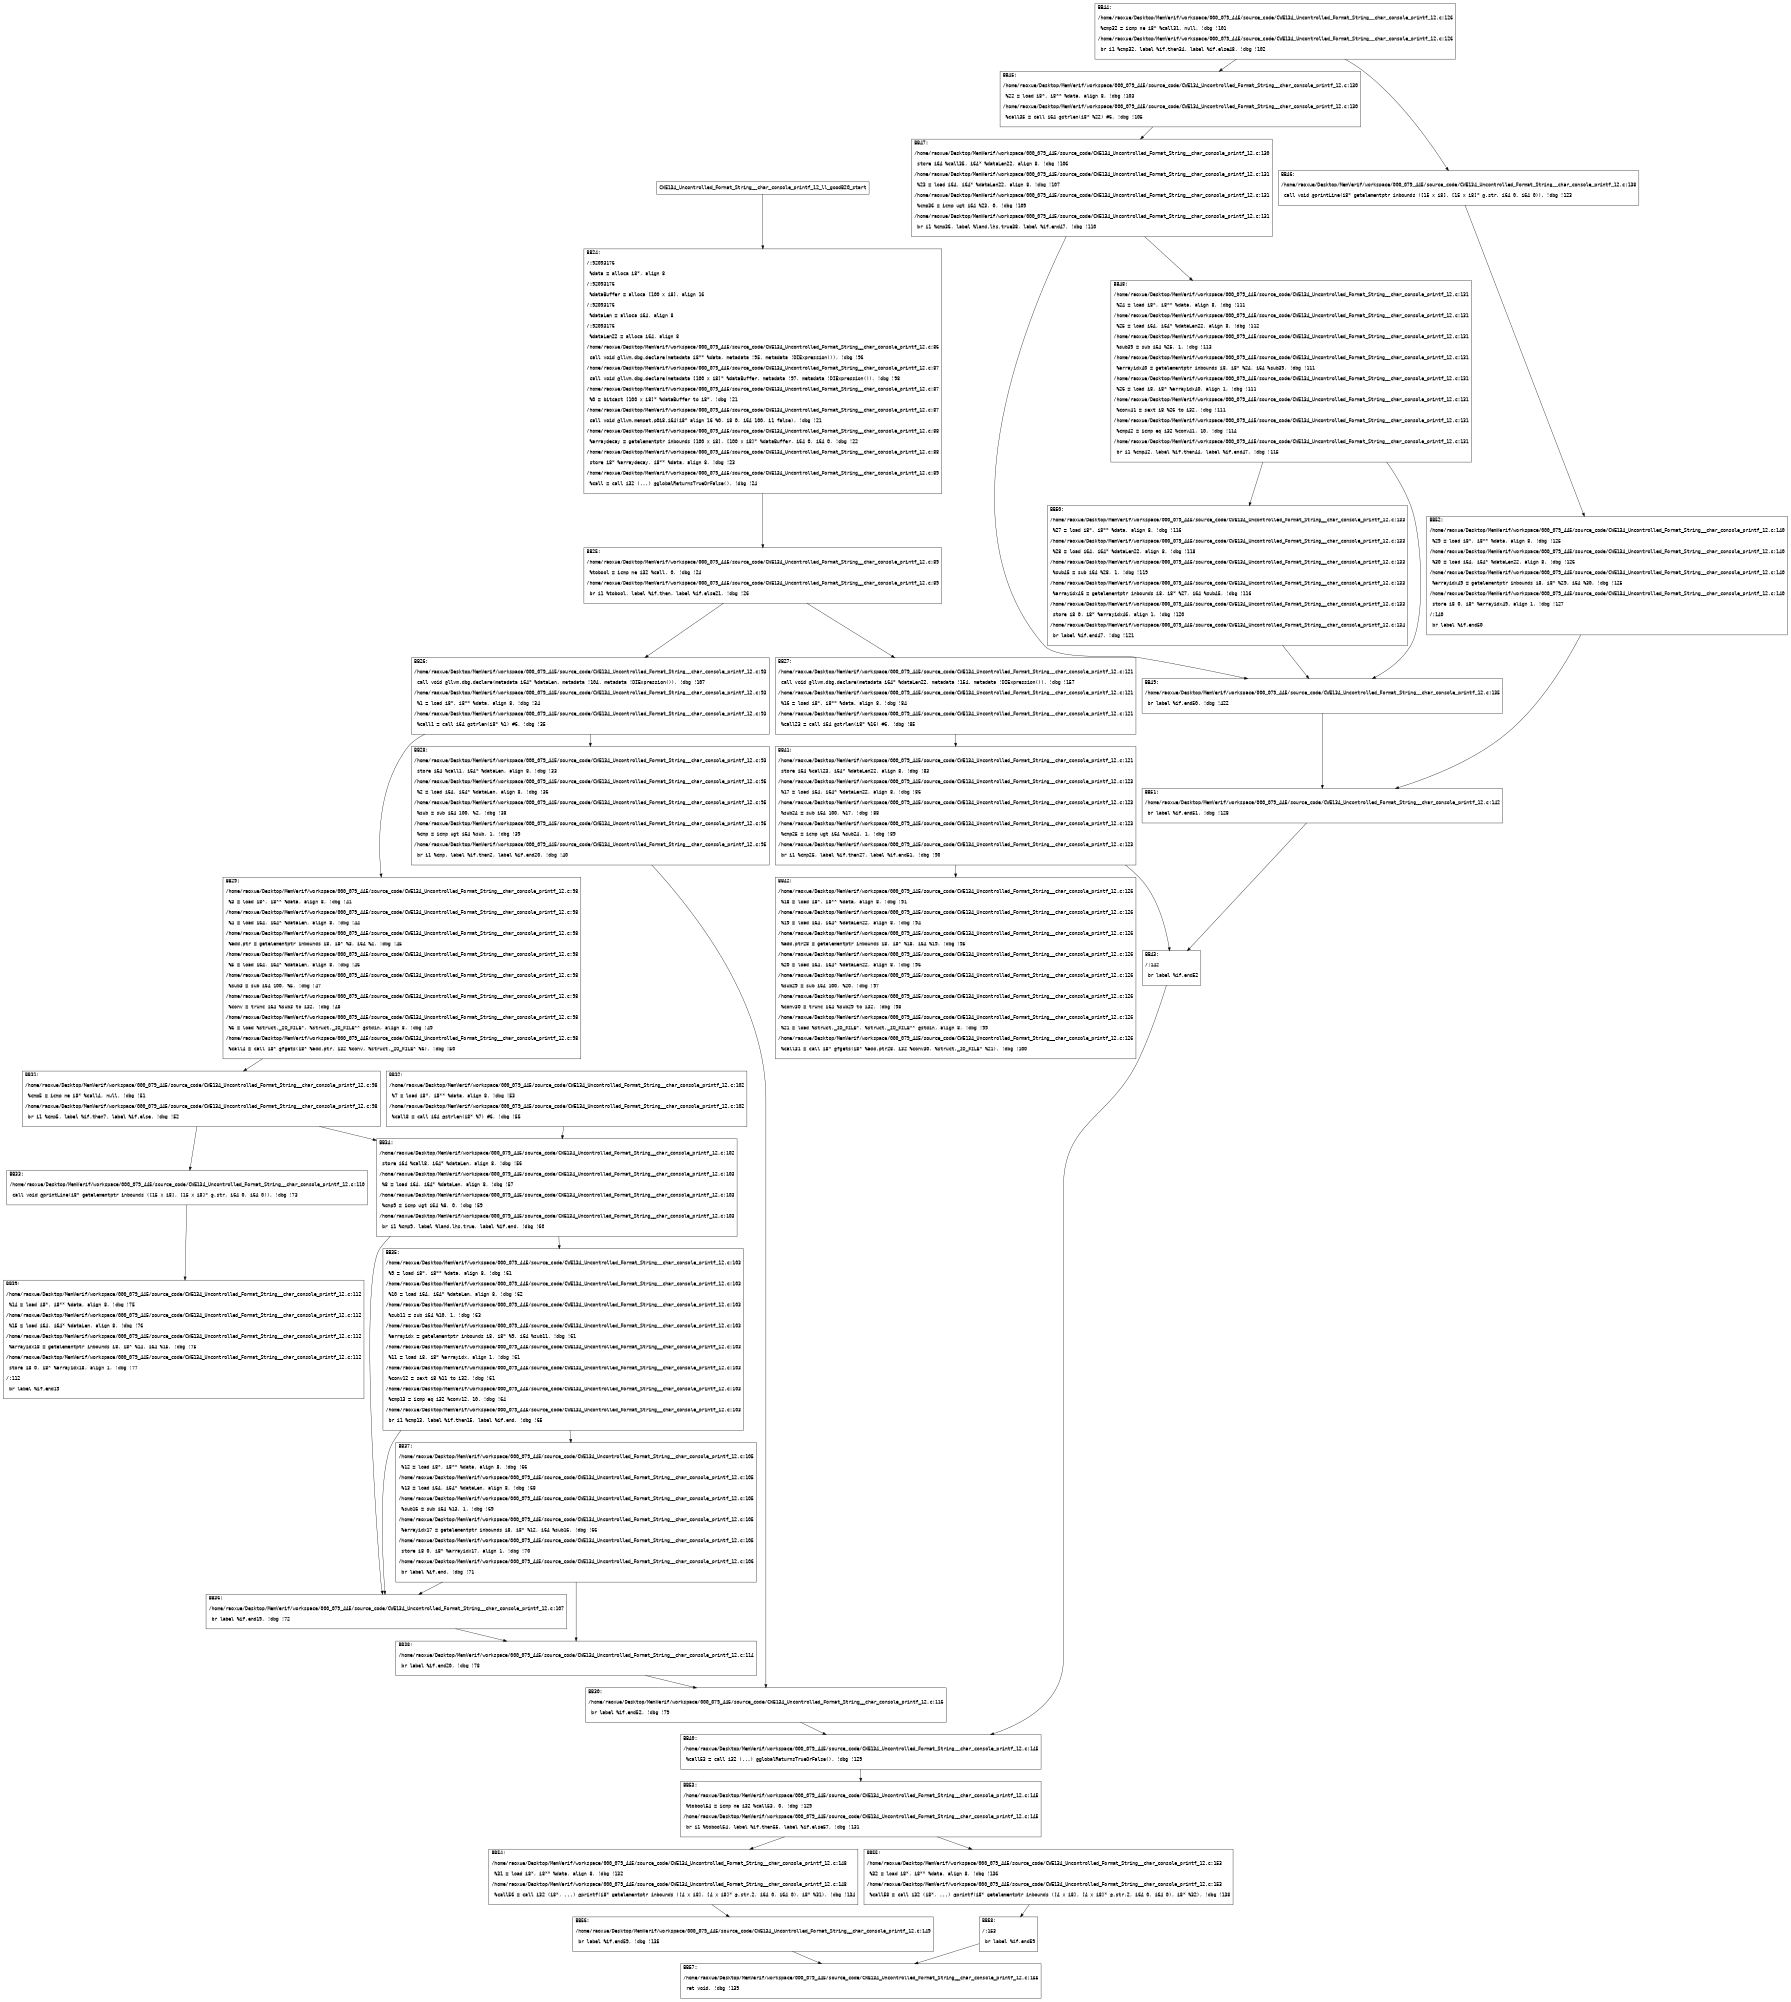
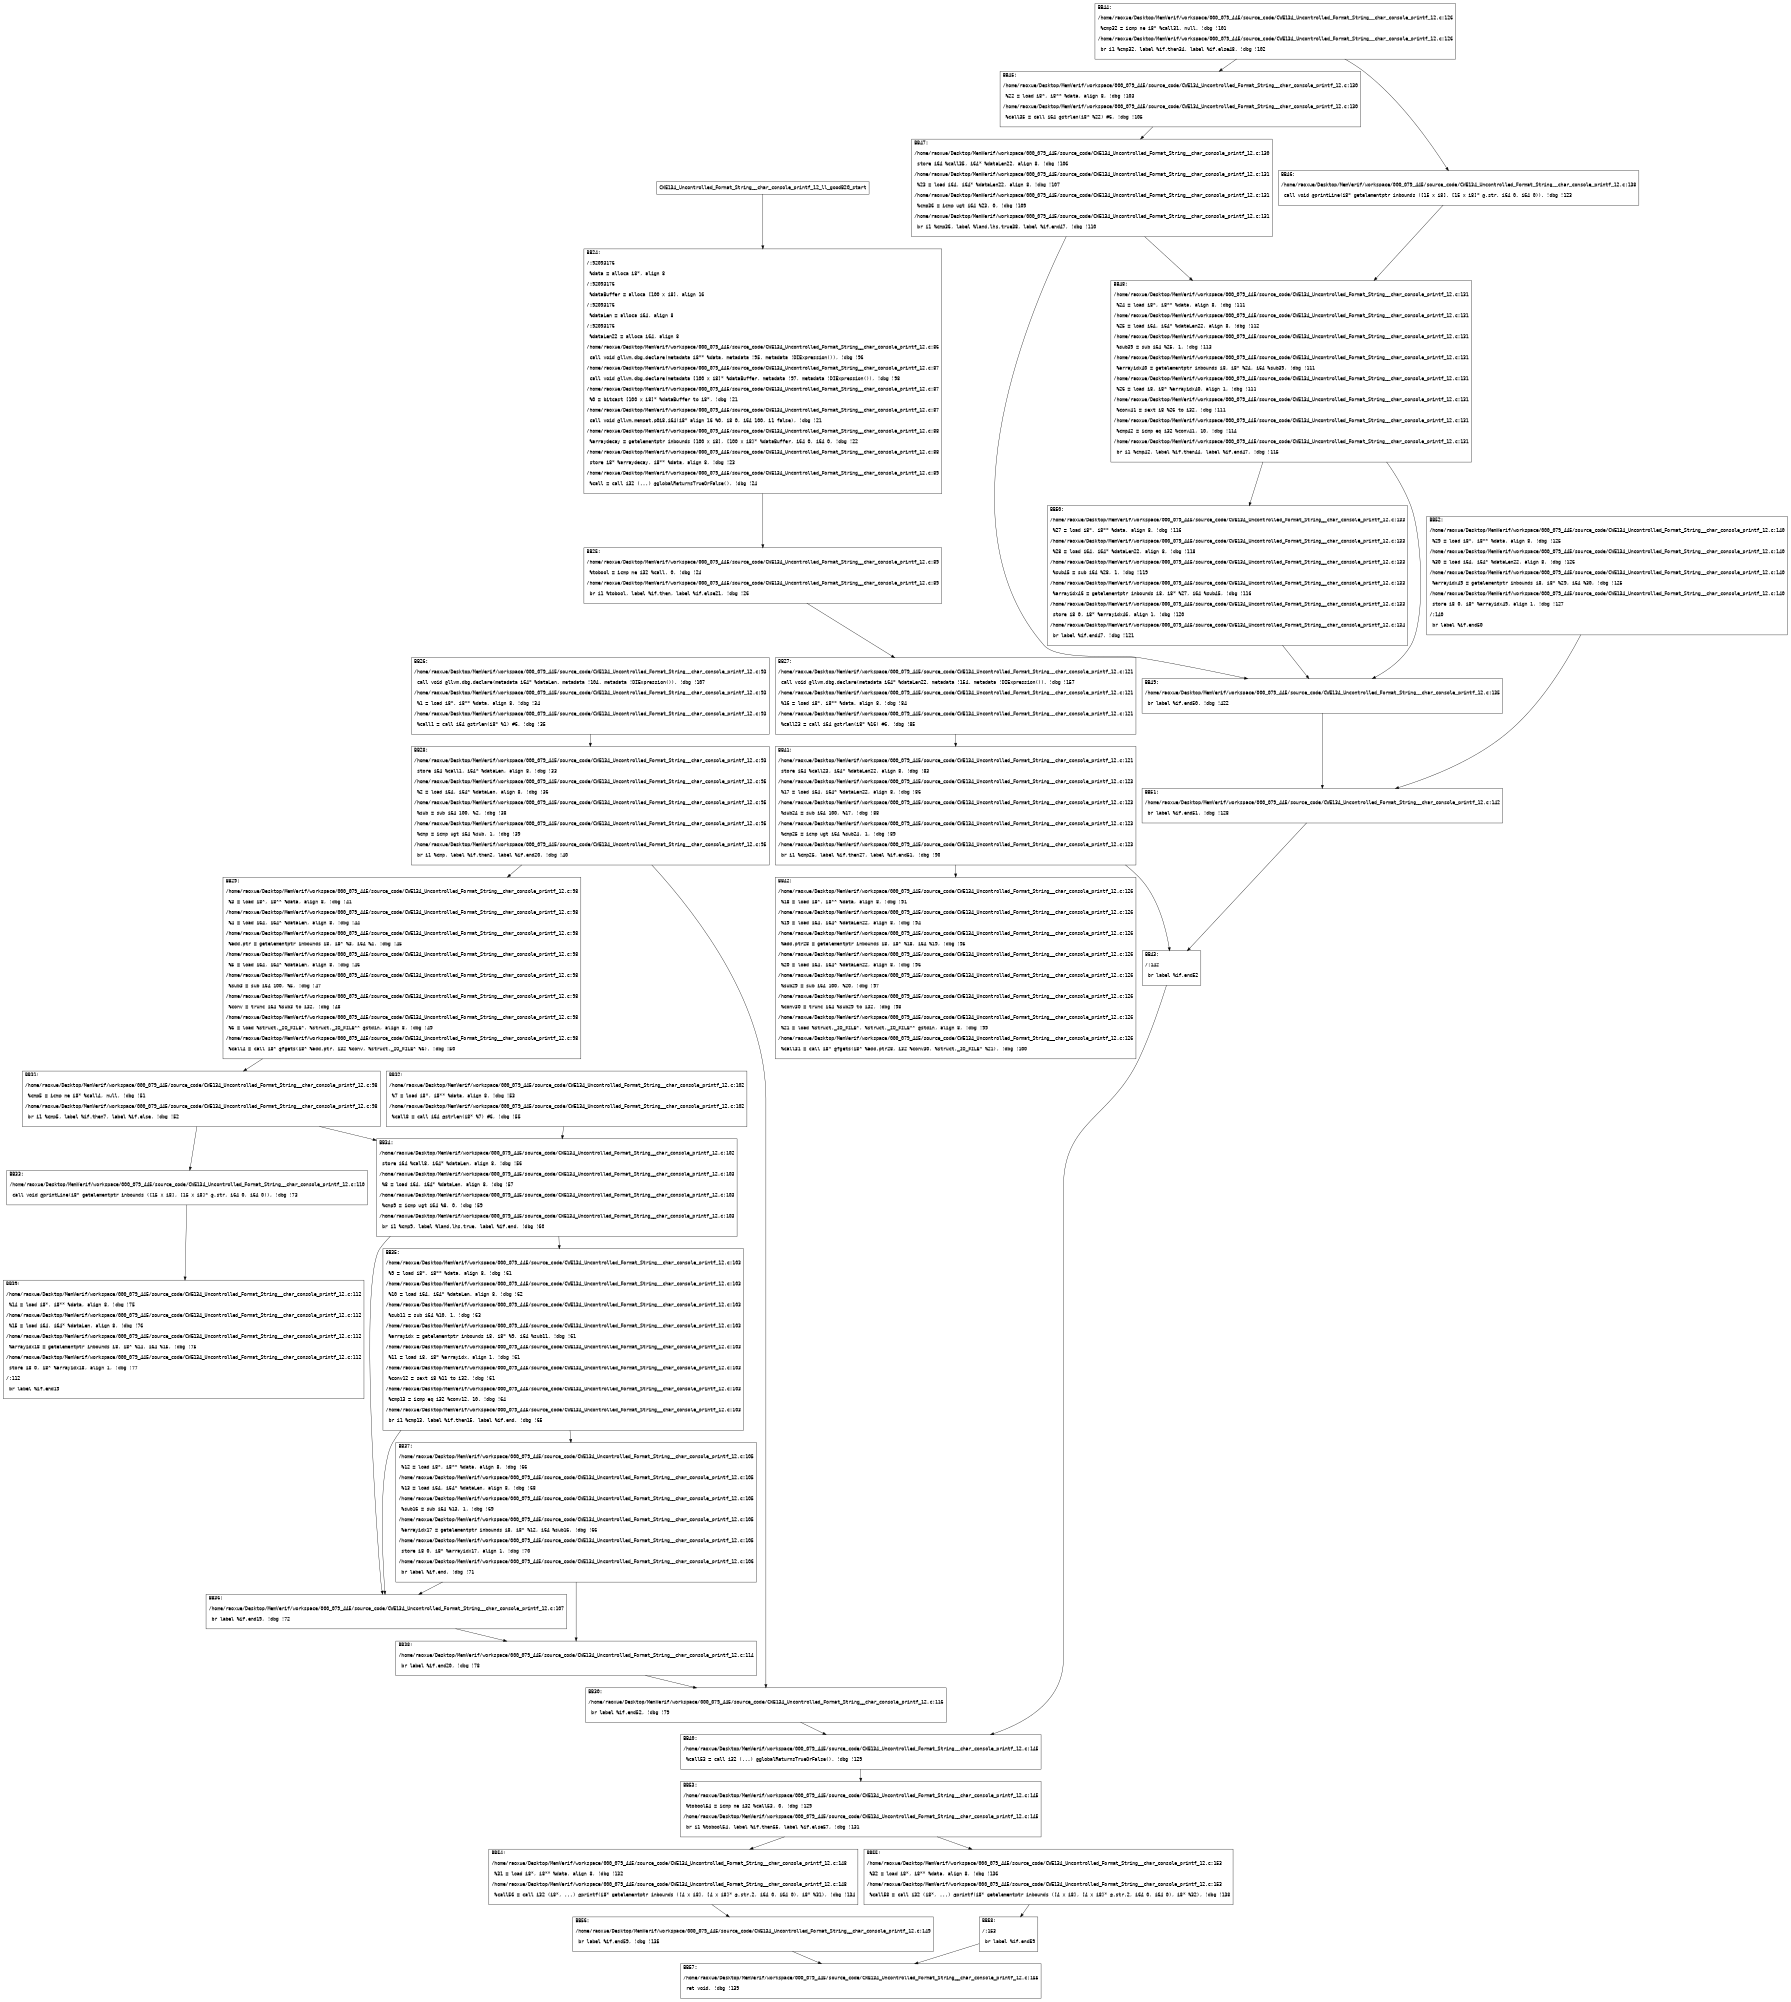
edge "BB46:" -> "BB52:": now "BB46:" -> "BB48:"
edge "BB25:" -> "BB26:": removed
edge "BB26:" -> "BB29:": now "BB28:" -> "BB29:"
